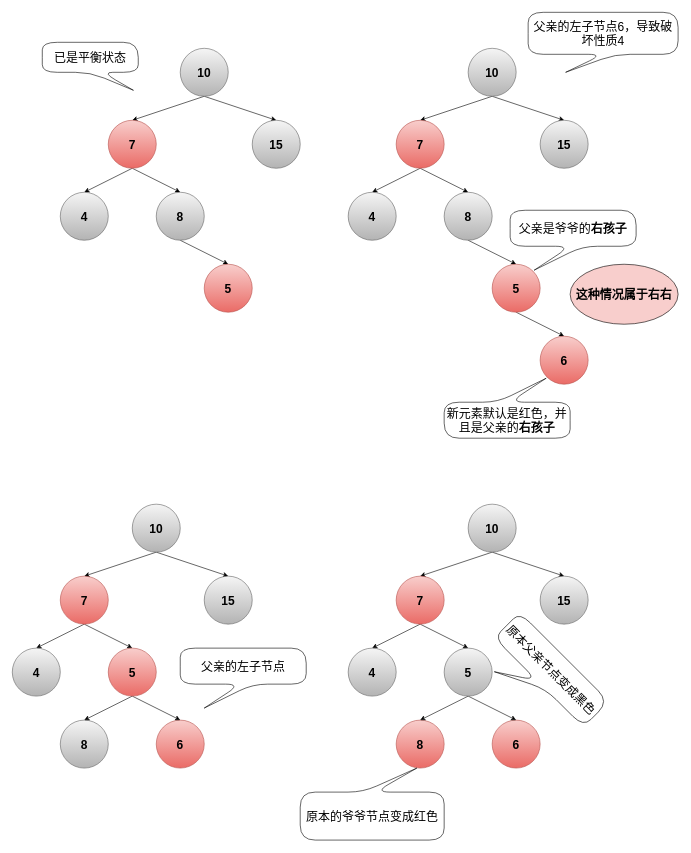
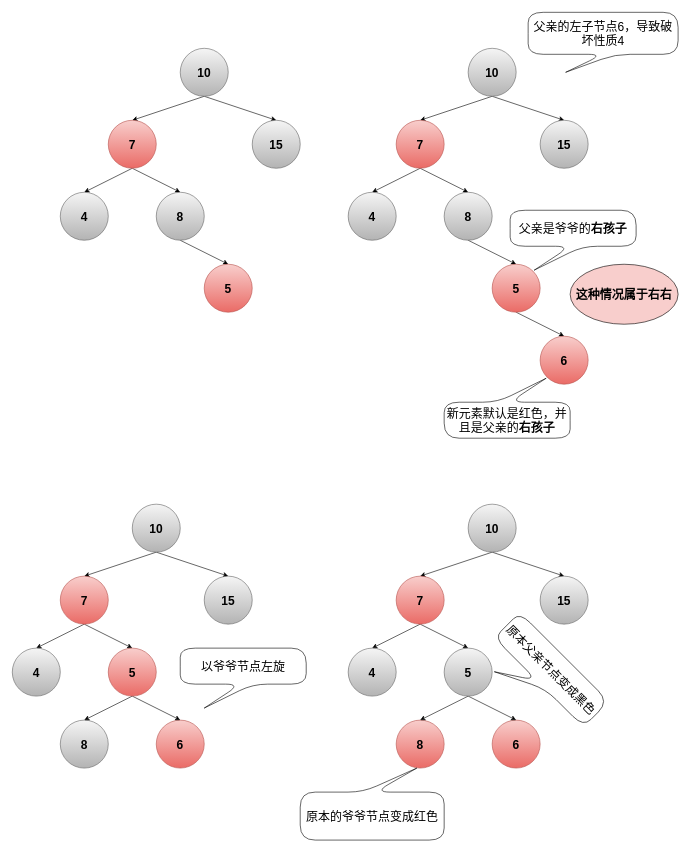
node "已是平衡状态": removed
node "父亲的左子节点": label "父亲的左子节点" -> "以爷爷节点左旋"
